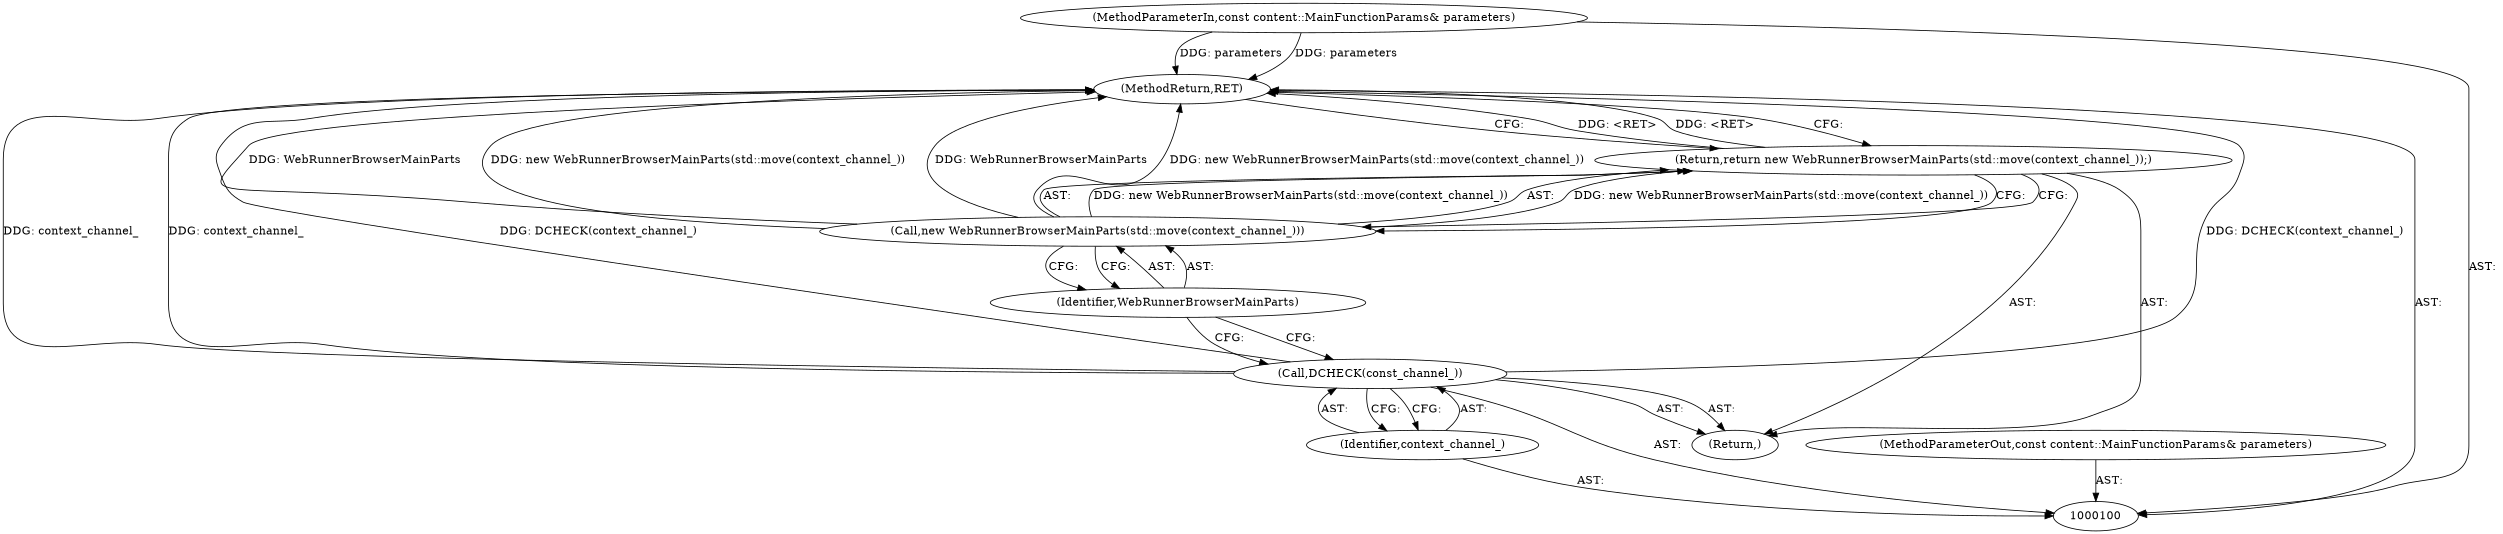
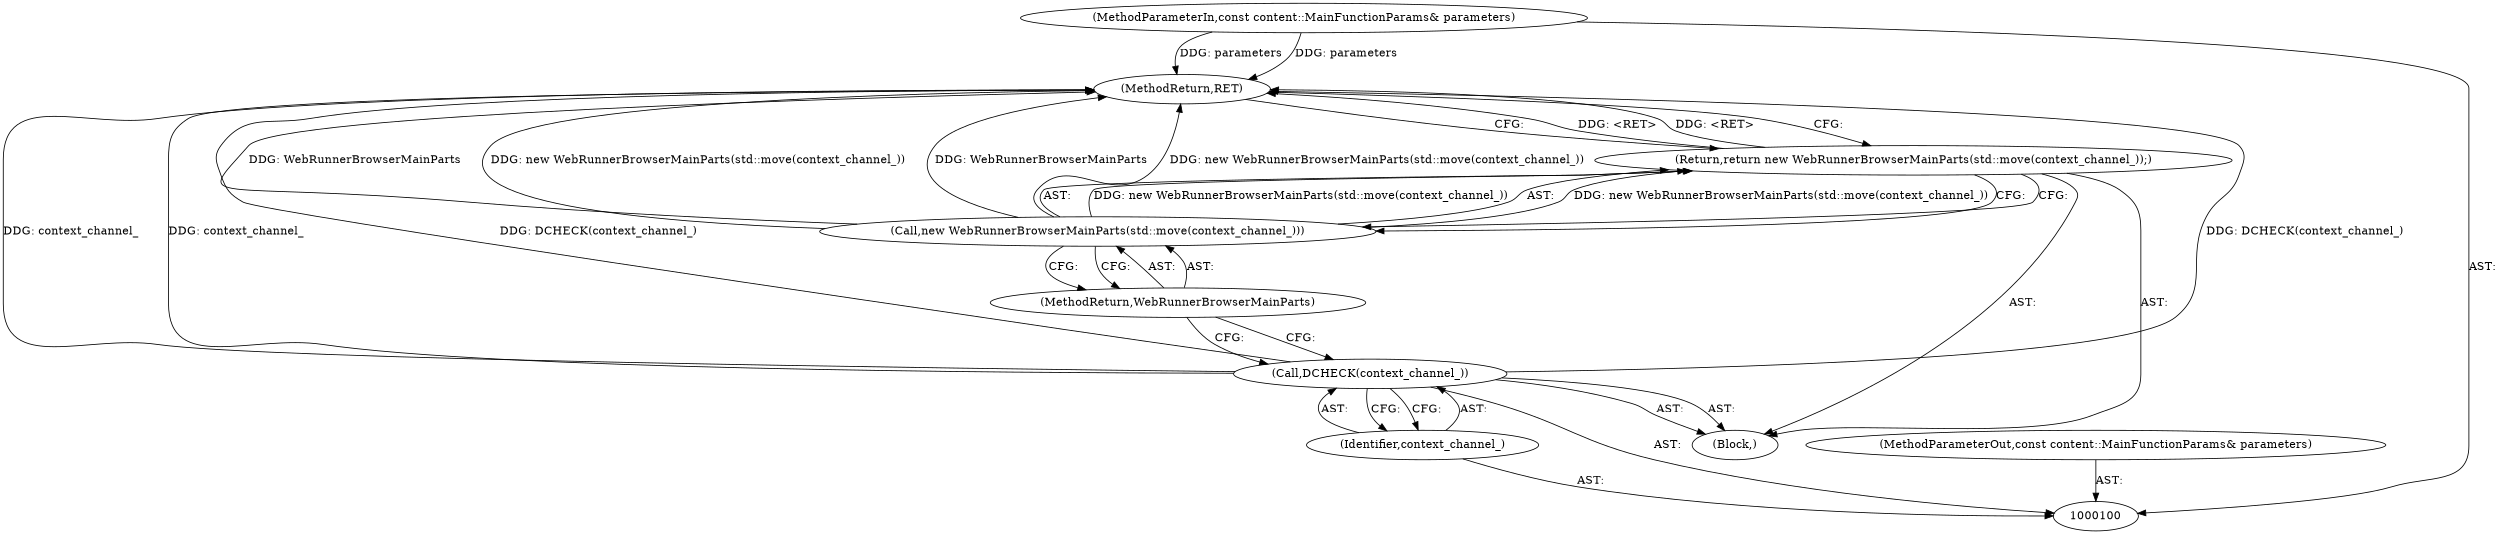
edge "(MethodReturn,RET)" -> "1000100": removed, label "AST:"
node "(Identifier,WebRunnerBrowserMainParts)": label "(Identifier,WebRunnerBrowserMainParts)" -> "(MethodReturn,WebRunnerBrowserMainParts)"
node "(Call,DCHECK(const_channel_))": label "(Call,DCHECK(const_channel_))" -> "(Call,DCHECK(context_channel_))"
node "(Return,)": label "(Return,)" -> "(Block,)"
